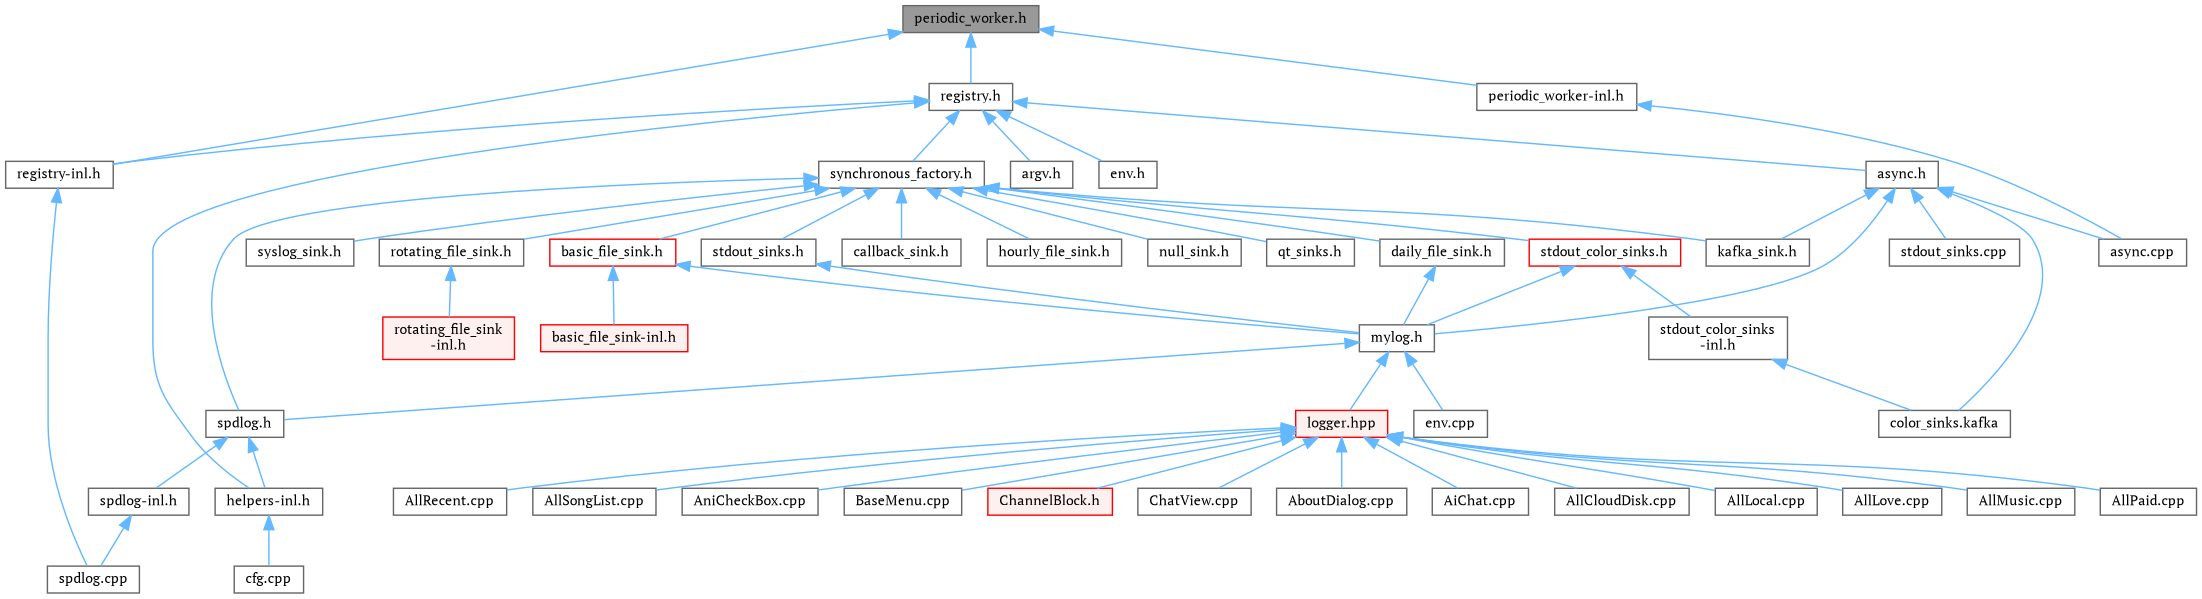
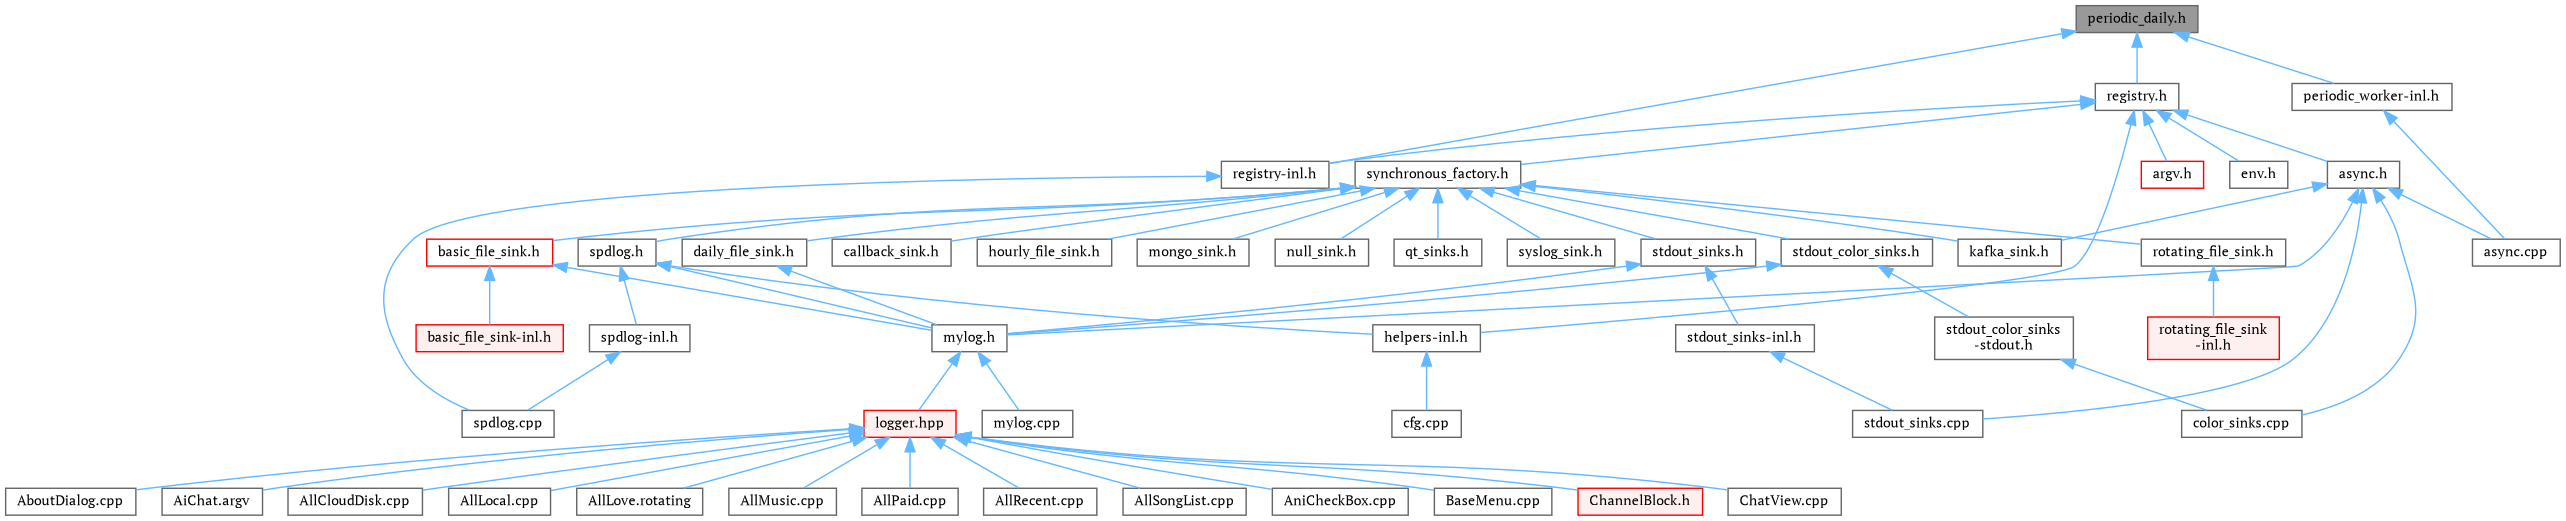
node "periodic_worker.h": label "periodic_worker.h" -> "periodic_daily.h"
node "argv.h": color grey40 -> red
node "mongo_sink.h": added
node "stdout_color_sinks.h": color red -> grey40
node "stdout_color_sinks -inl.h": label "stdout_color_sinks -inl.h" -> "stdout_color_sinks -stdout.h"
node "stdout_sinks-inl.h": added
edge "spdlog.h" -> "mylog.h": reversed
node "env.cpp": label "env.cpp" -> "mylog.cpp"
node "color_sinks.kafka": label "color_sinks.kafka" -> "color_sinks.cpp"
node "AiChat.cpp": label "AiChat.cpp" -> "AiChat.argv"
node "AllLove.cpp": label "AllLove.cpp" -> "AllLove.rotating"
